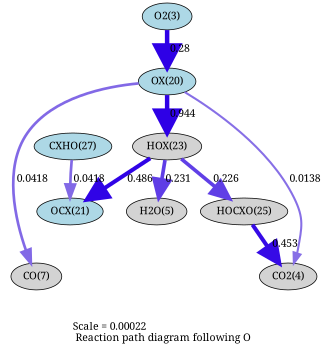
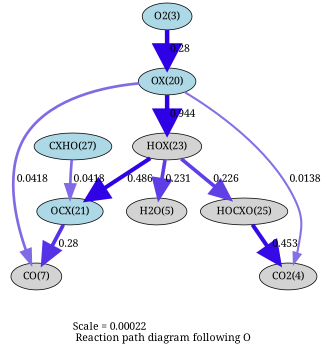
edge "OCX(21)" -> "CO(7)": added, label "0.28"
